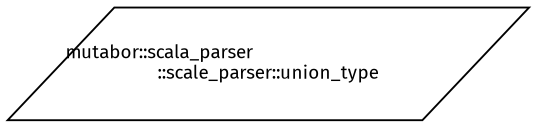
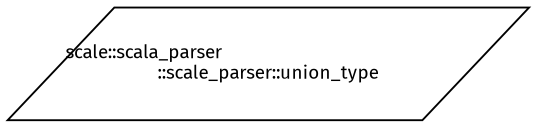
node "mutabor::scala_parser ::scale_parser::union_type": label "mutabor::scala_parser ::scale_parser::union_type" -> "scale::scala_parser ::scale_parser::union_type"
